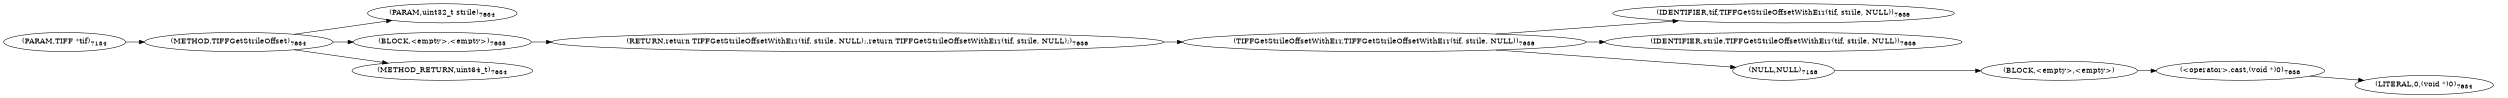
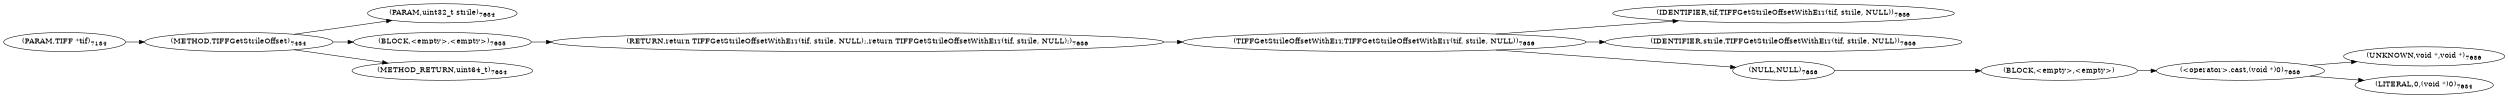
node "(METHOD,TIFFGetStrileOffset)": text "7634" -> "7434"
node "(UNKNOWN,void *,void *)": added
node "(NULL,NULL)": text "7136" -> "7636"
